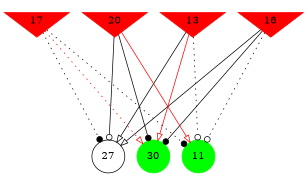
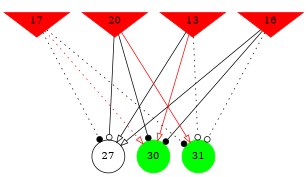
node "11": label "11" -> "31"
